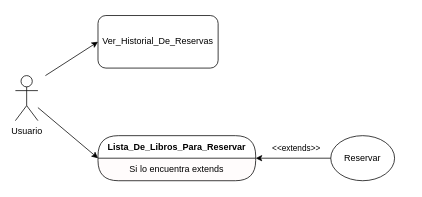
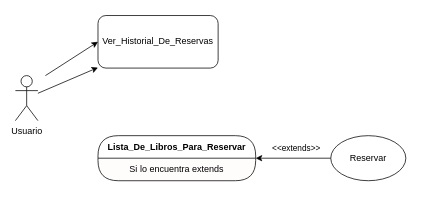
edge "Usuario" -> "Si lo encuentra extends": now "Usuario" -> "Ver_Historial_De_Reservas"
node "Reservar": size 64x45 -> 75x45
